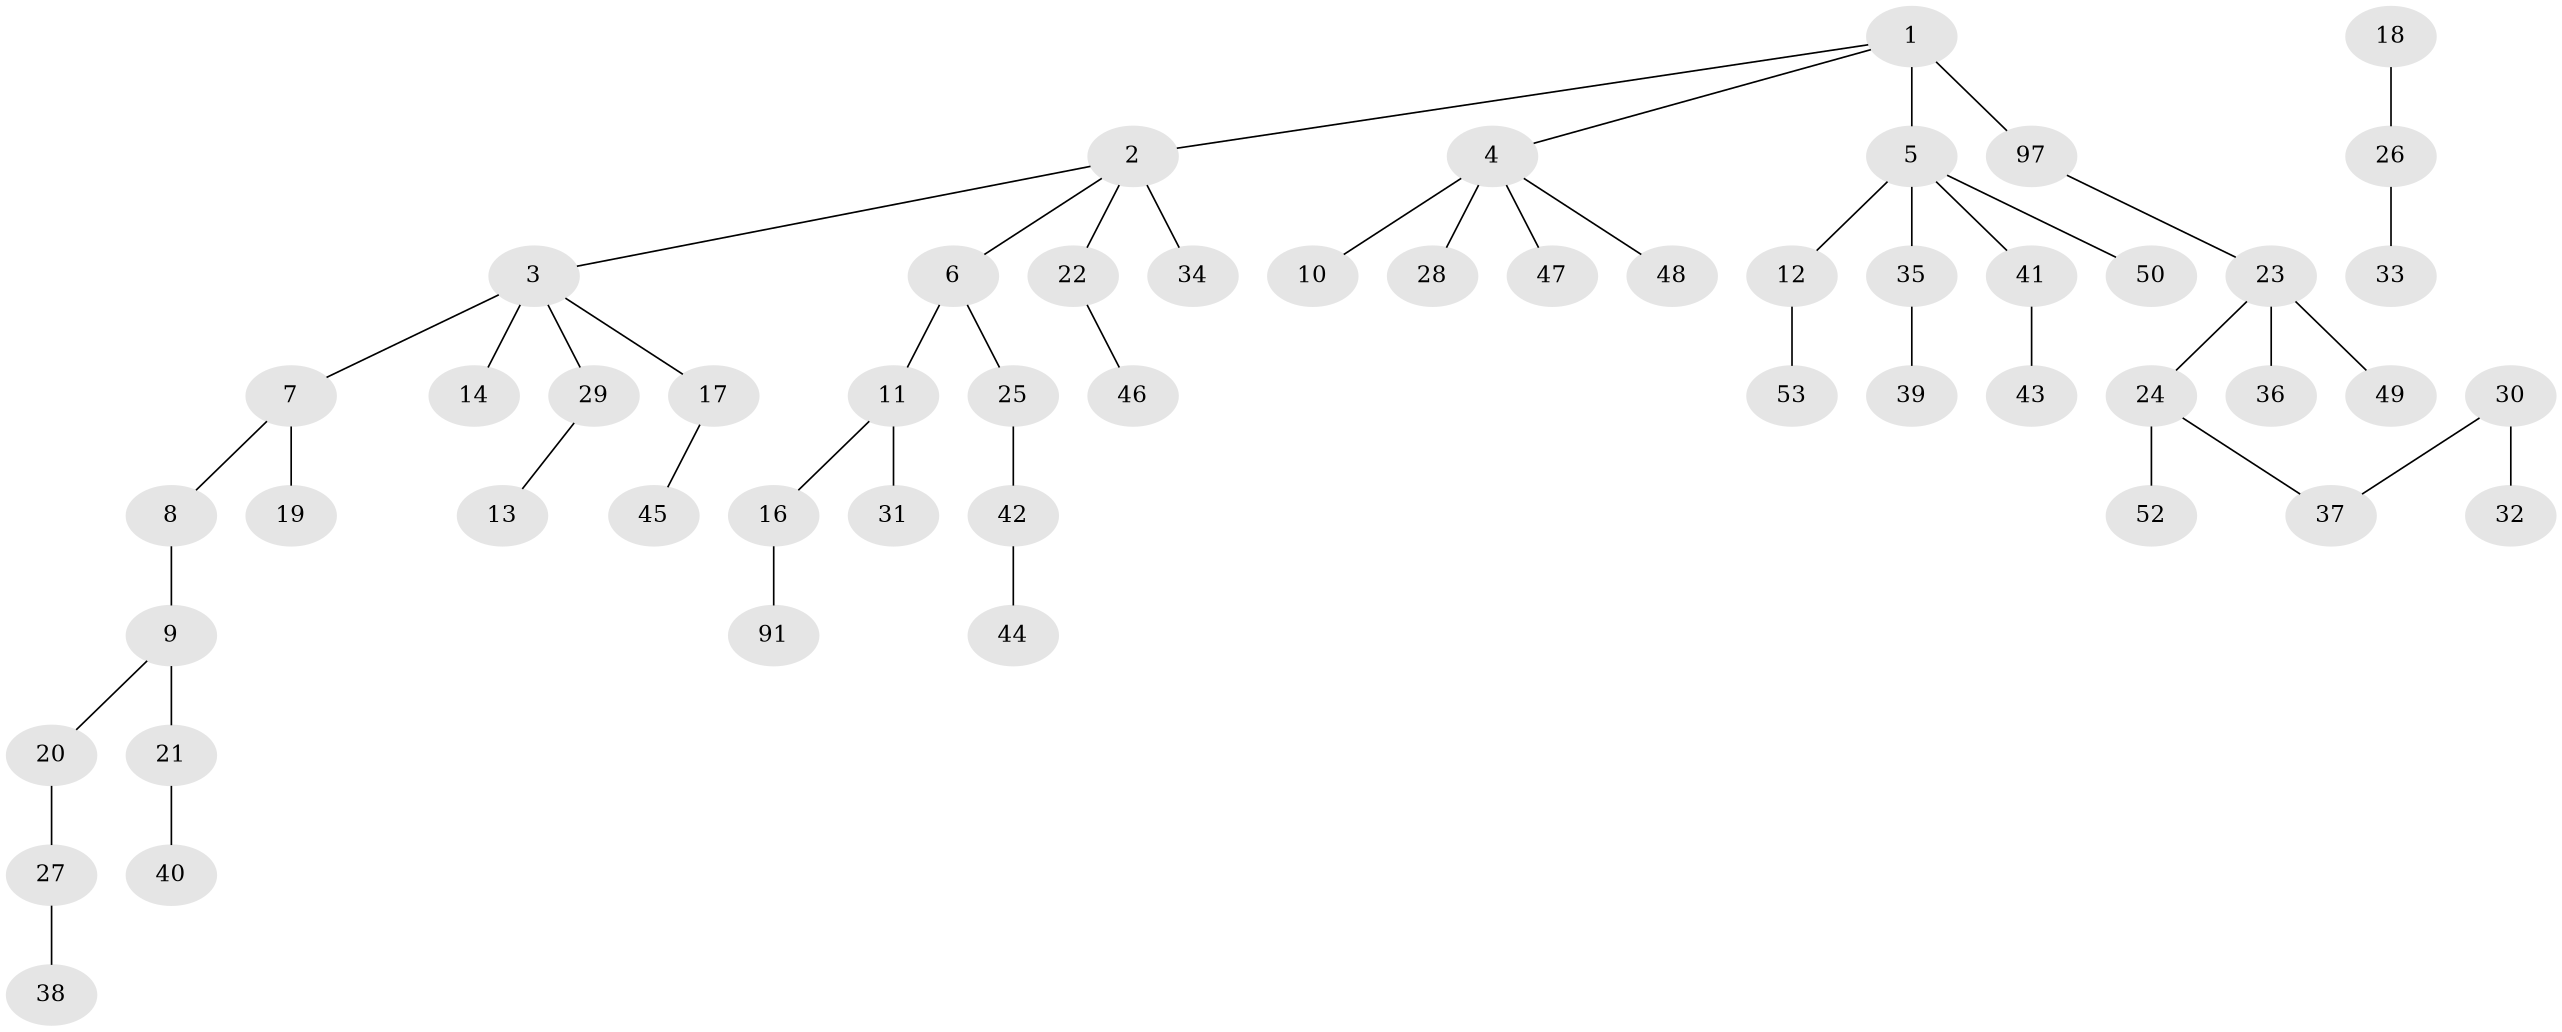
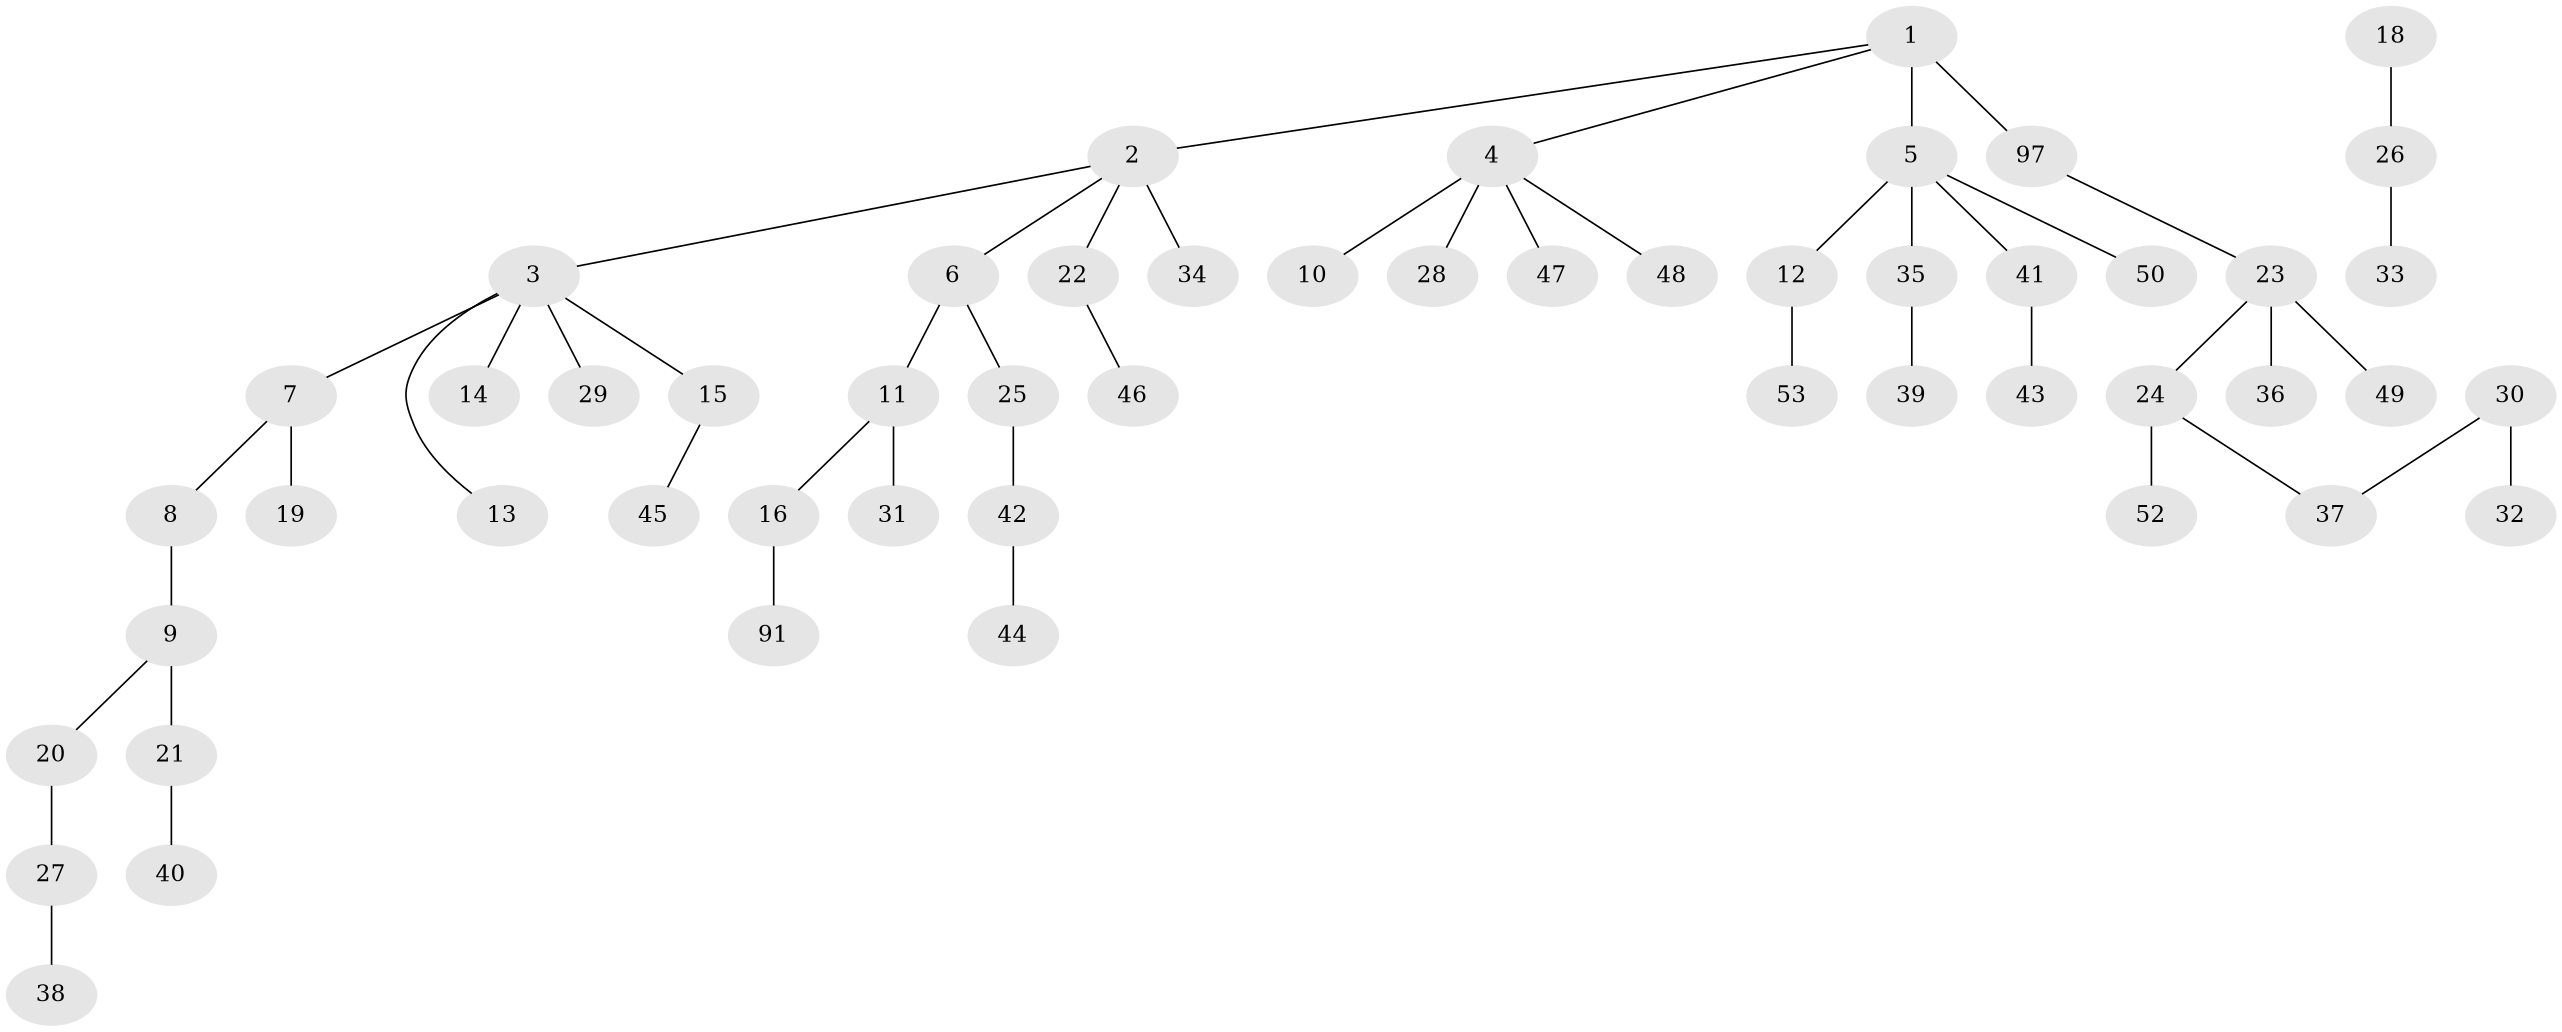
node "17": label "17" -> "15"
edge "29" -- "13": now "3" -- "13"
